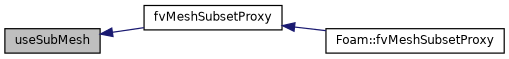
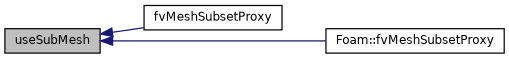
edge "Foam::fvMeshSubsetProxy" -> "fvMeshSubsetProxy": now "Foam::fvMeshSubsetProxy" -> "useSubMesh"
